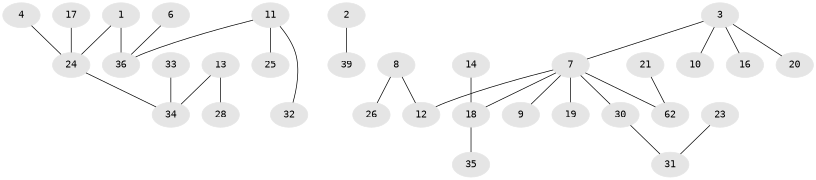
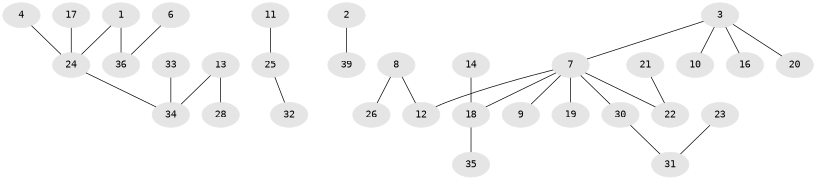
edge "11" -- "36": removed
edge "11" -- "32": now "25" -- "32"
node "62": label "62" -> "22"
